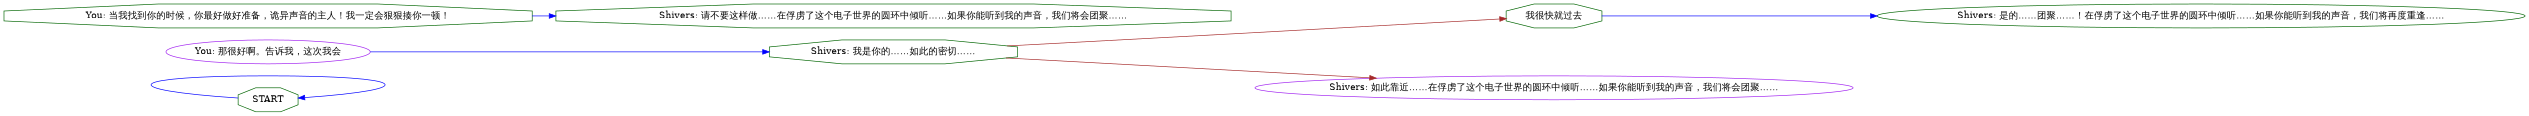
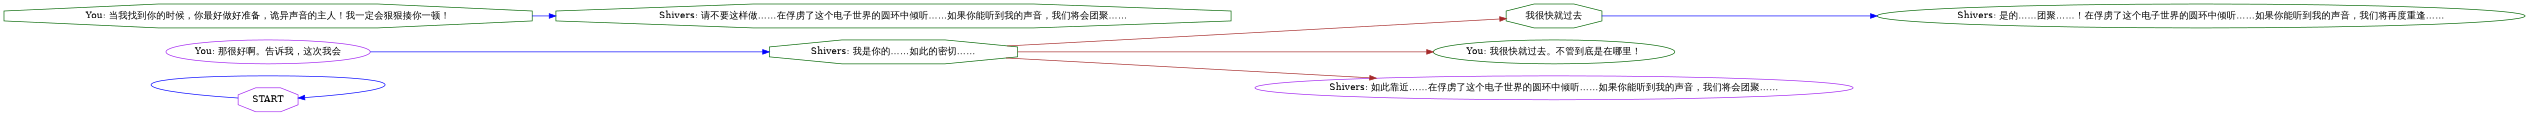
node "You: 我很快就过去。不管到底是在哪里！": added
node "START": color darkgreen -> purple
